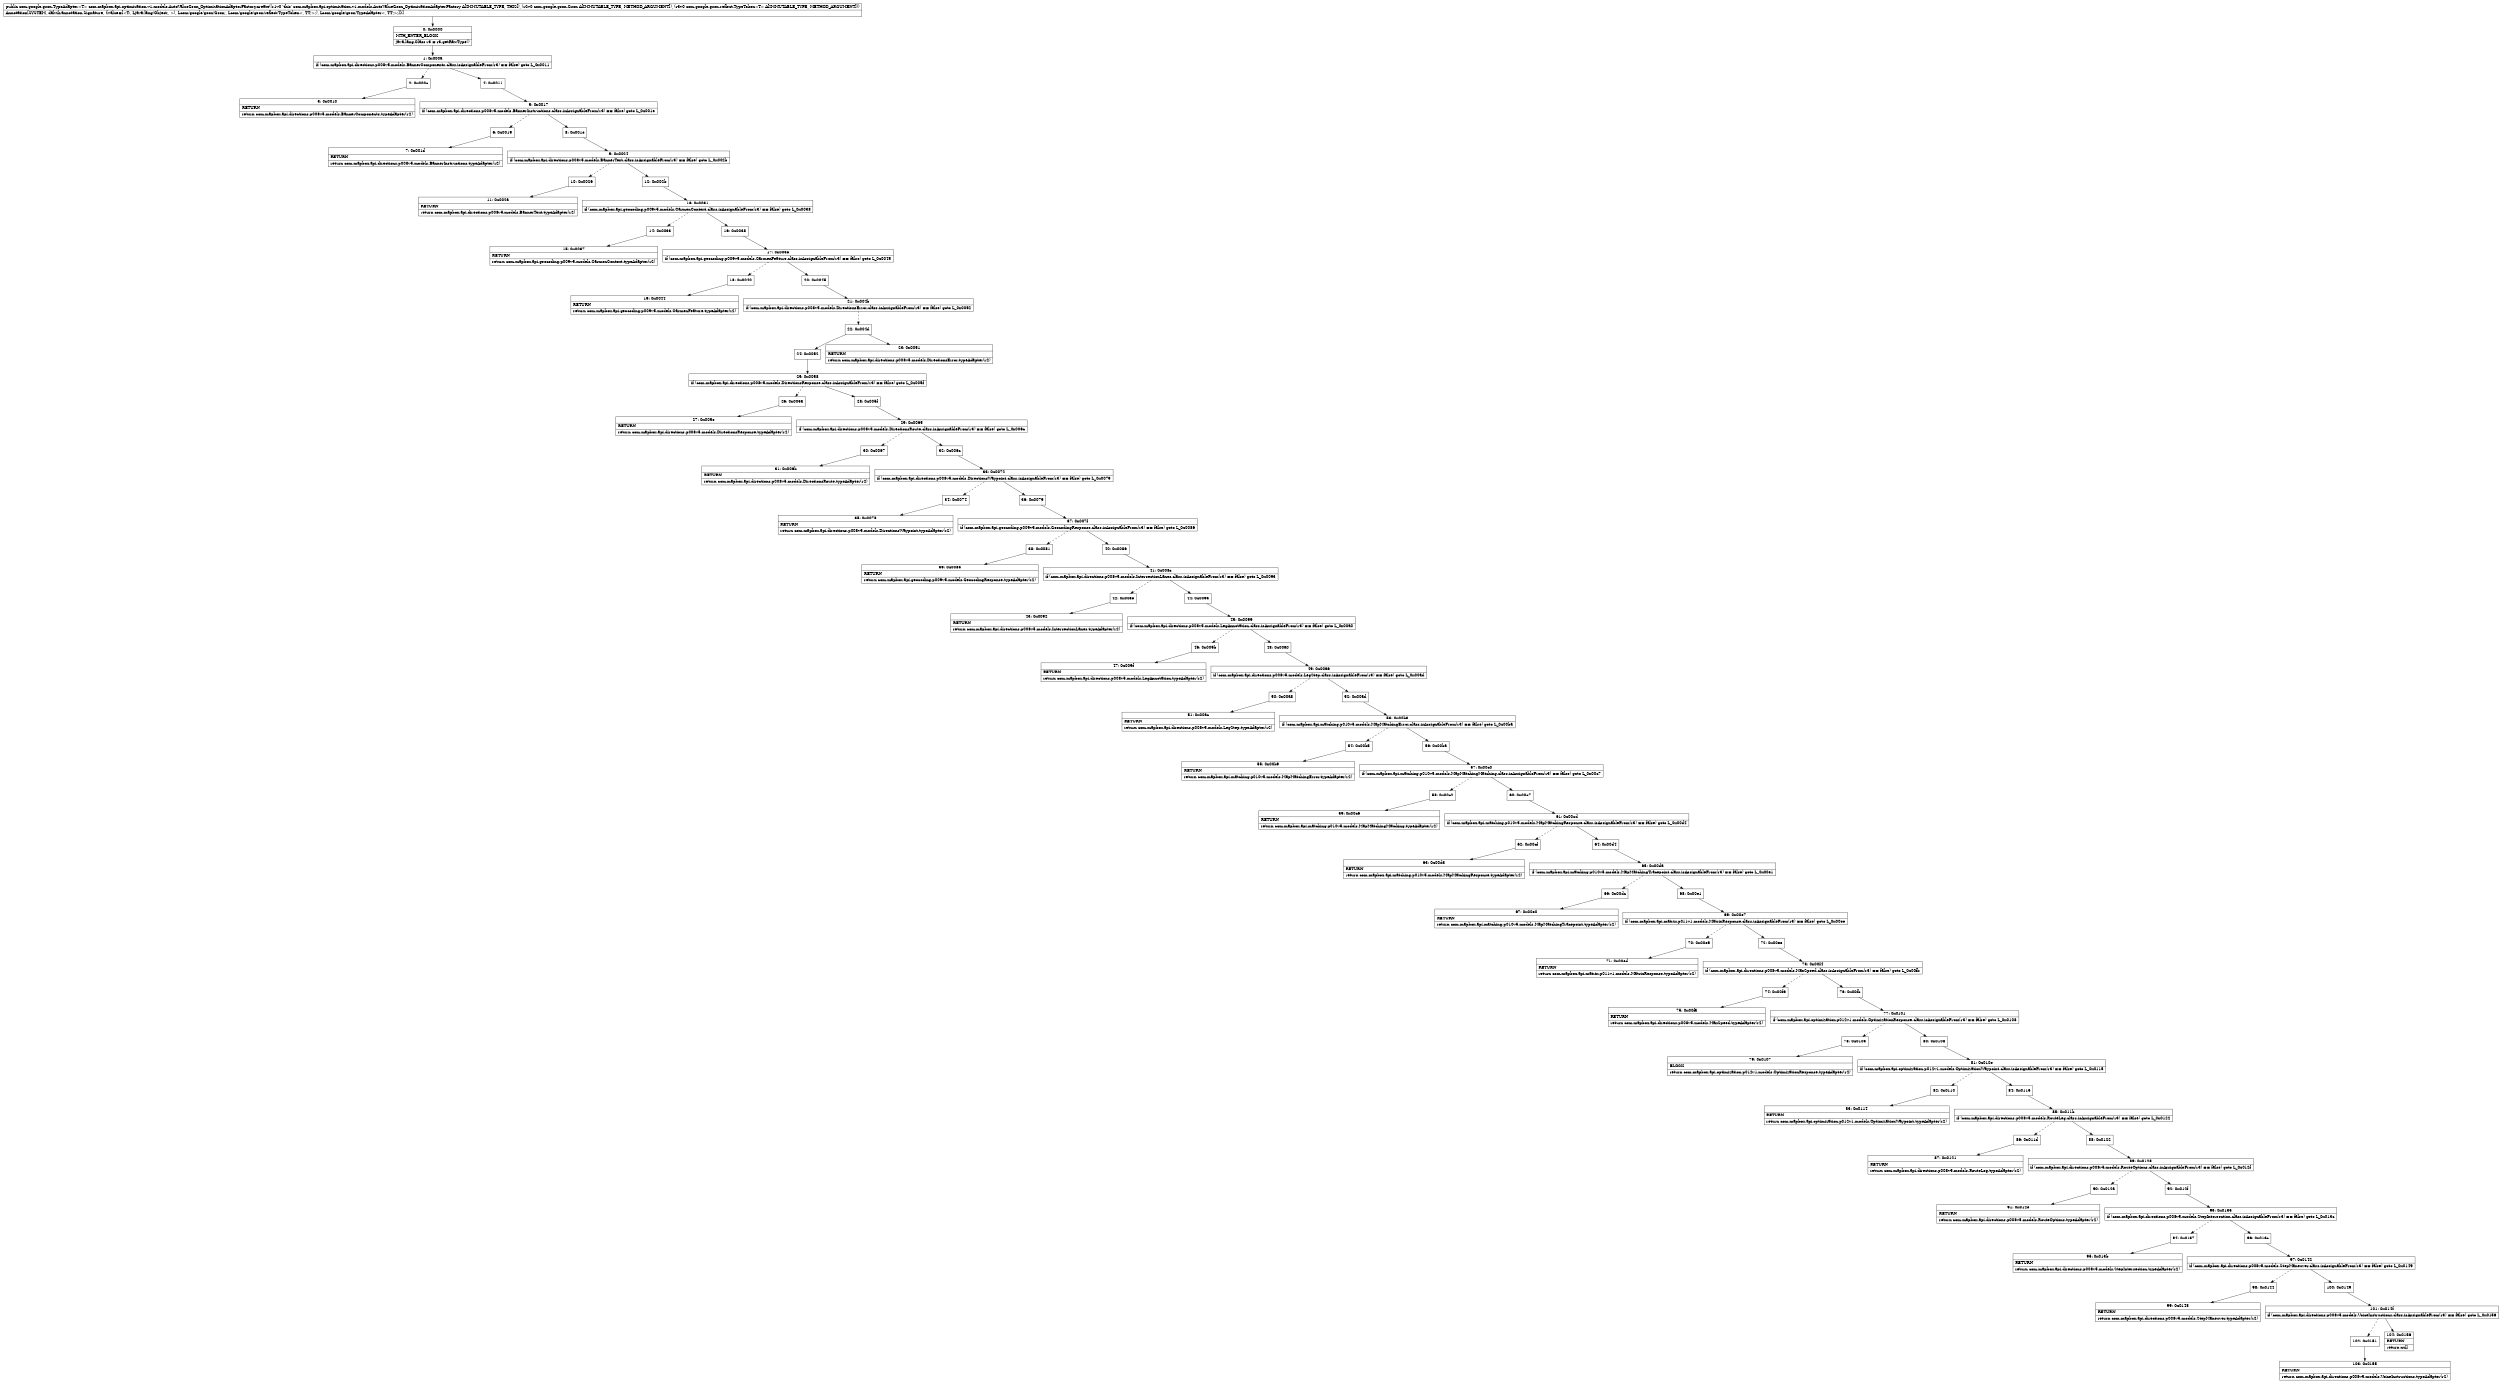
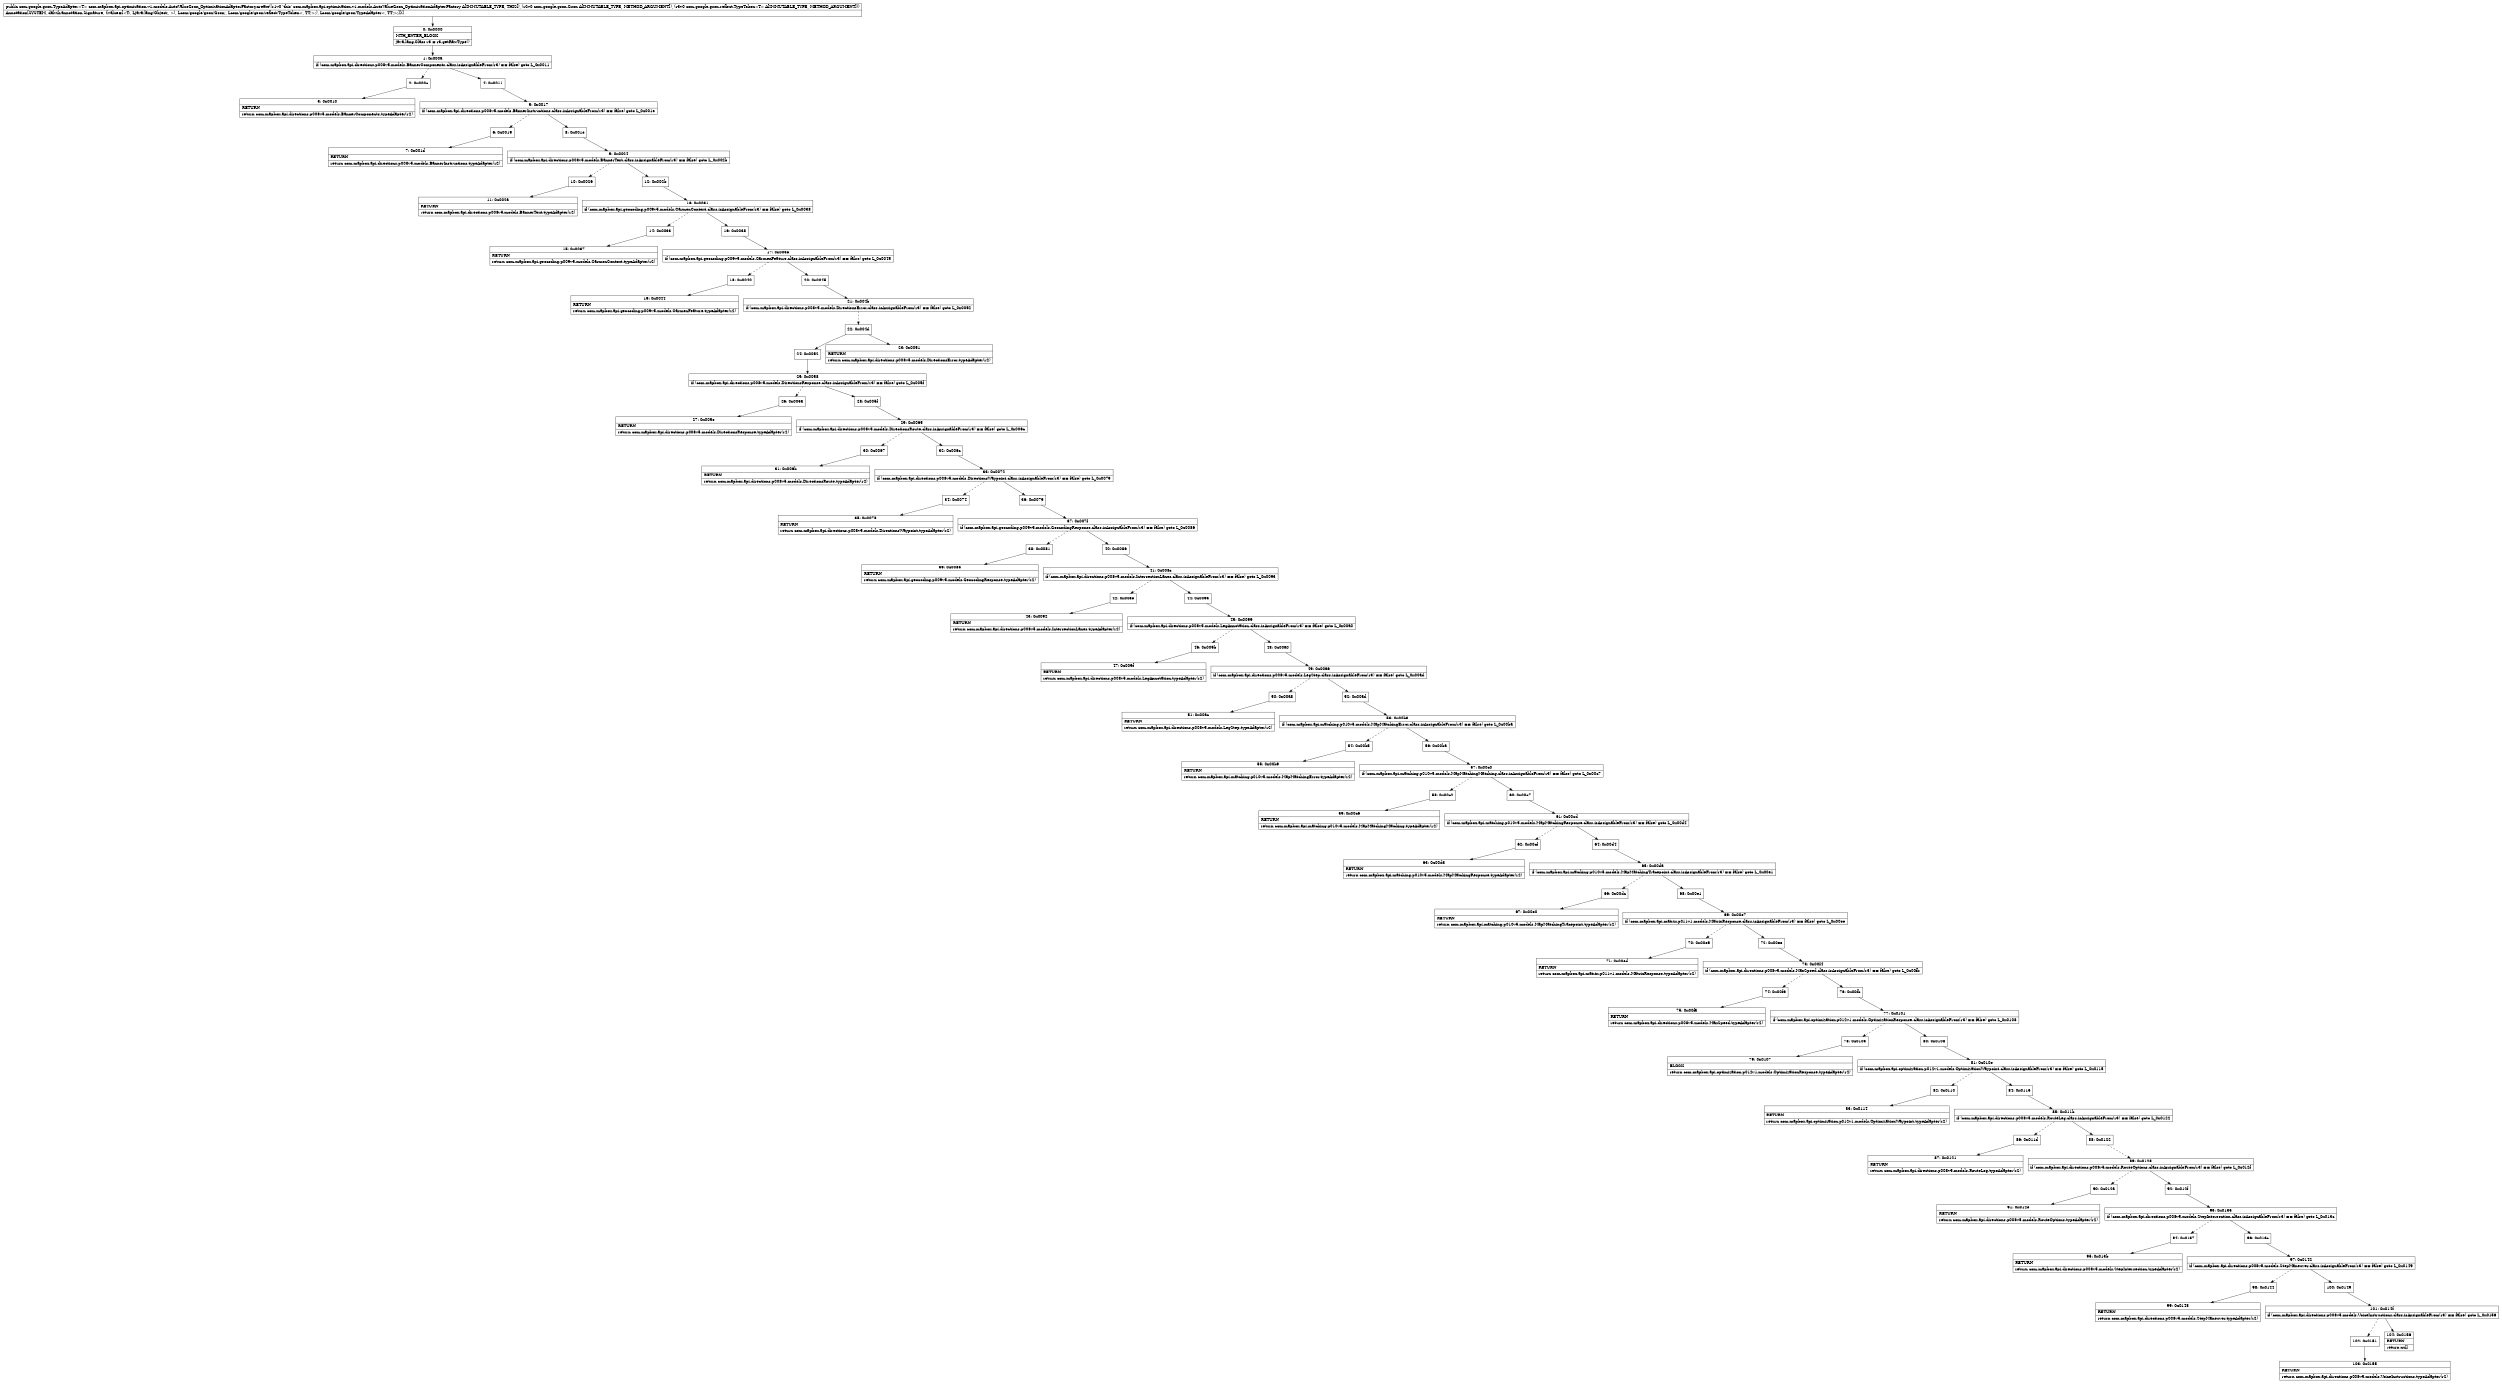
edge "88: 0x0122" -> "89: 0x0128": style solid -> dashed
